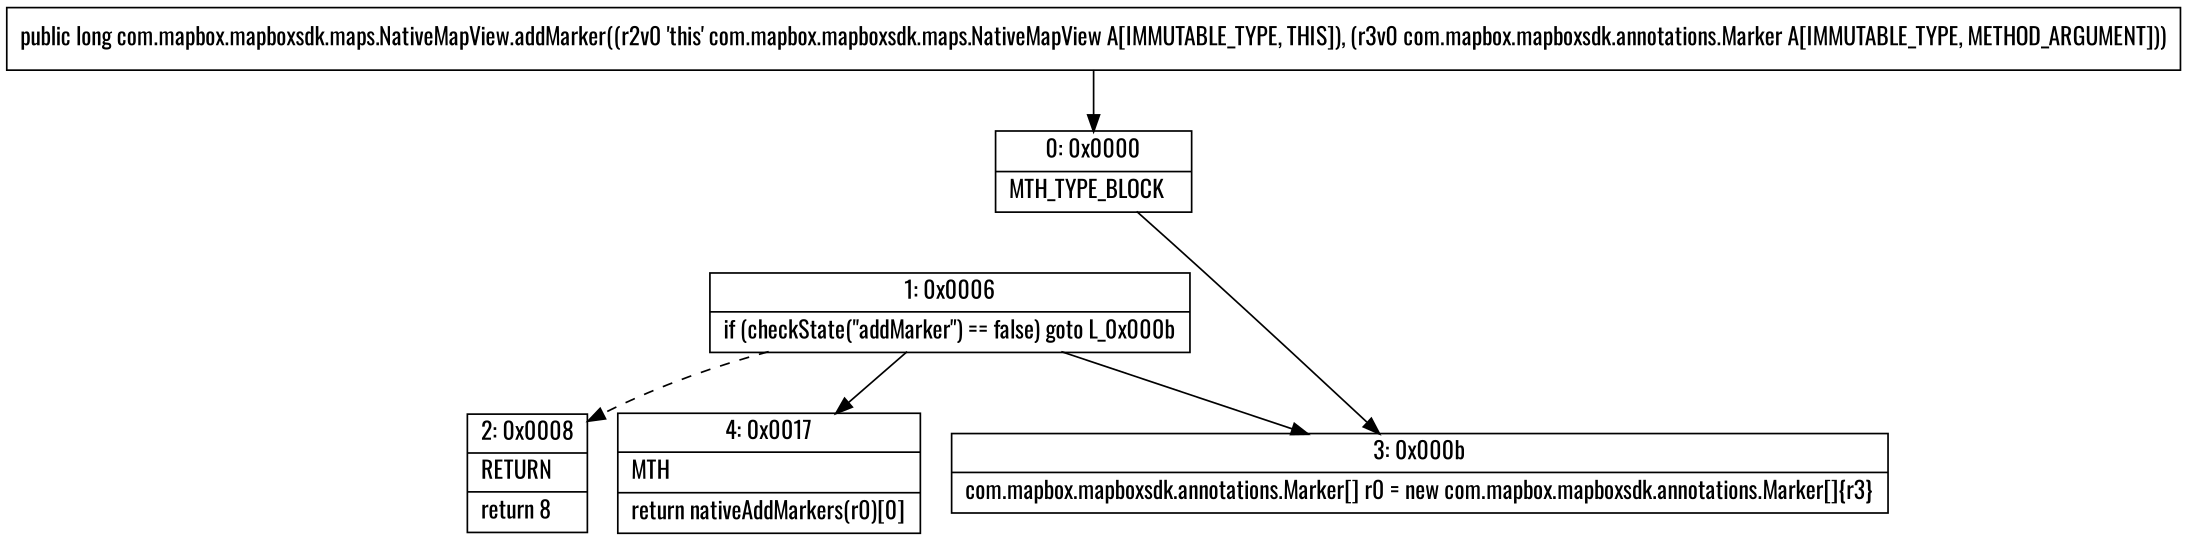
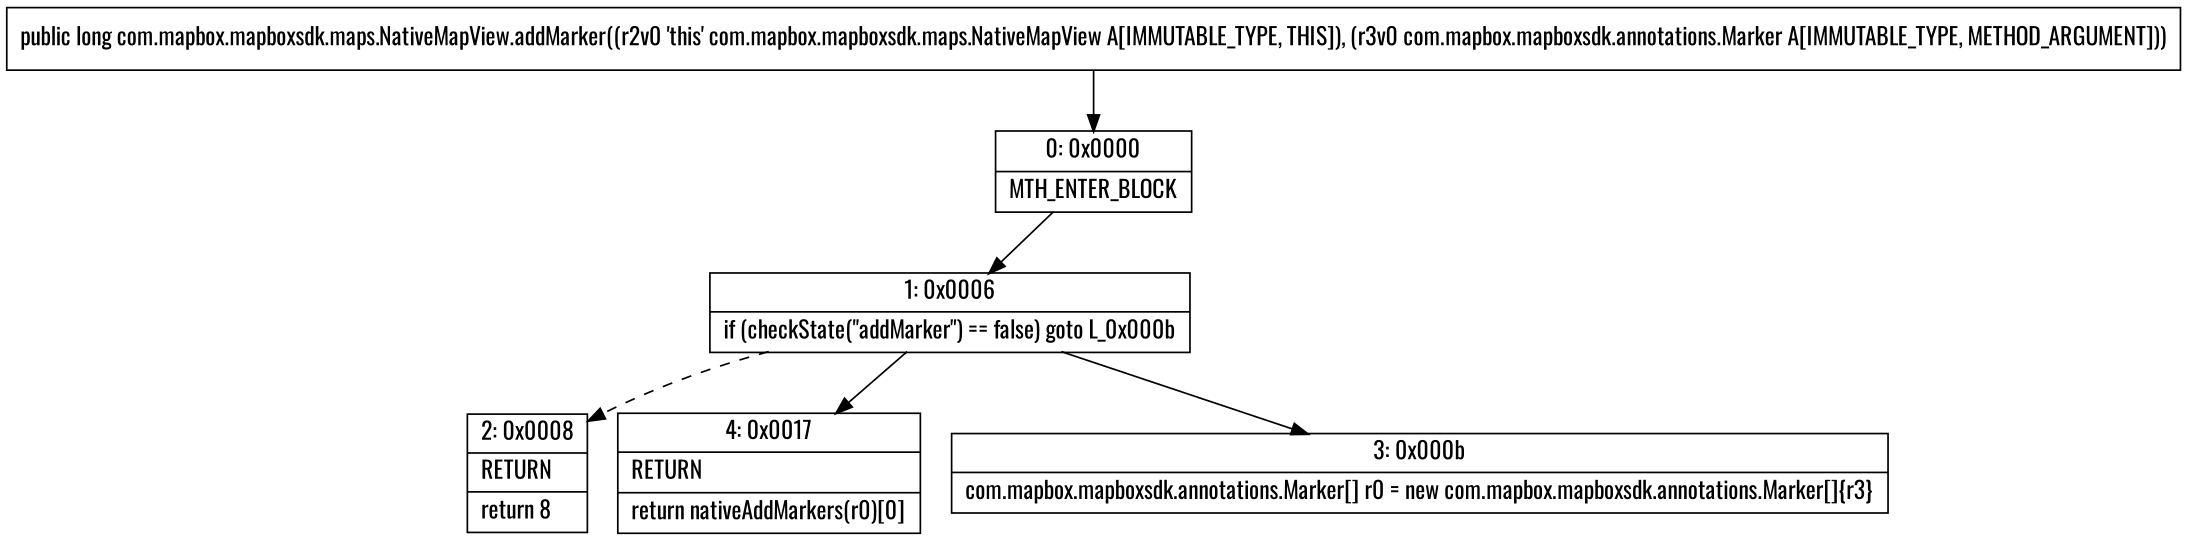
node "0: 0x0000": text "MTH_TYPE_BLOCK" -> "MTH_ENTER_BLOCK"
edge "0: 0x0000" -> "3: 0x000b": now "0: 0x0000" -> "1: 0x0006"
node "4: 0x0017": text "MTH" -> "RETURN"
